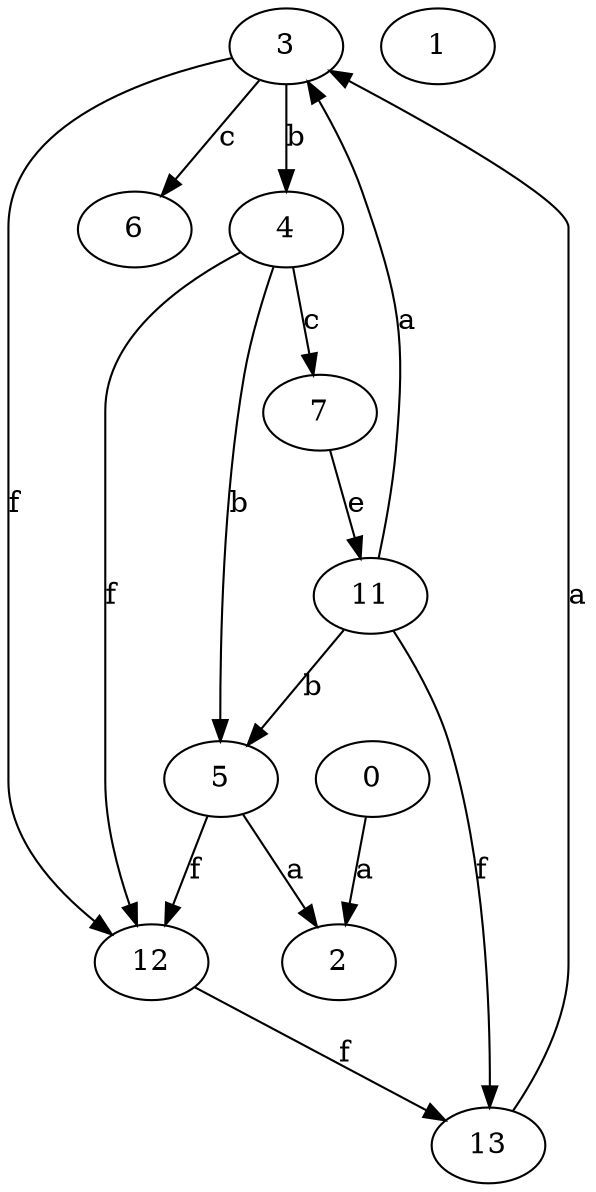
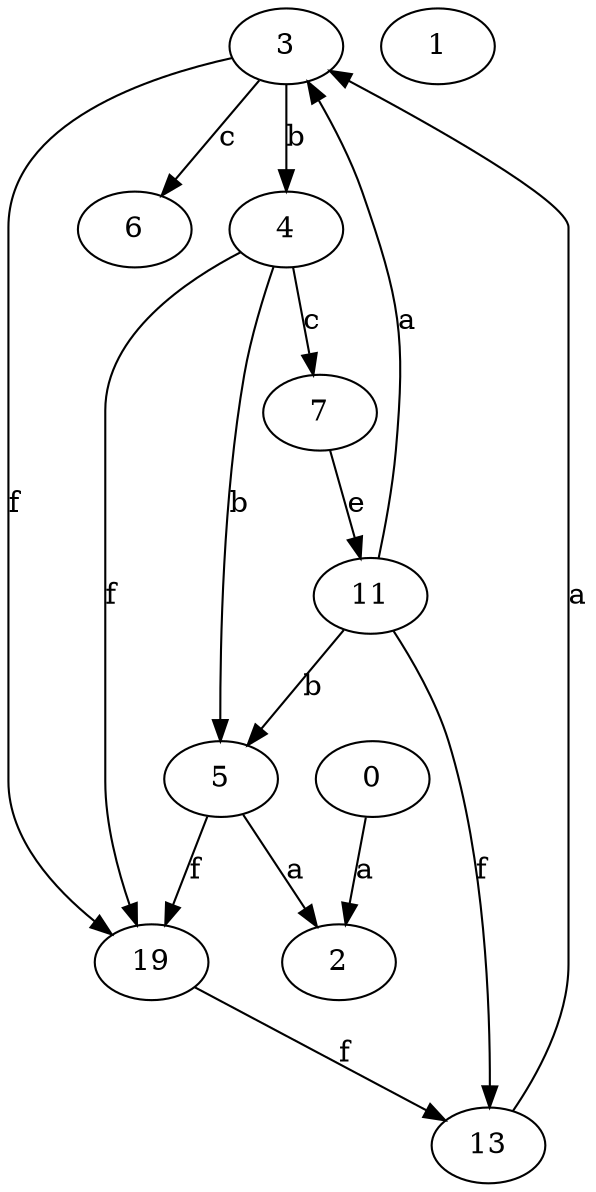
node "12": label "12" -> "19"
